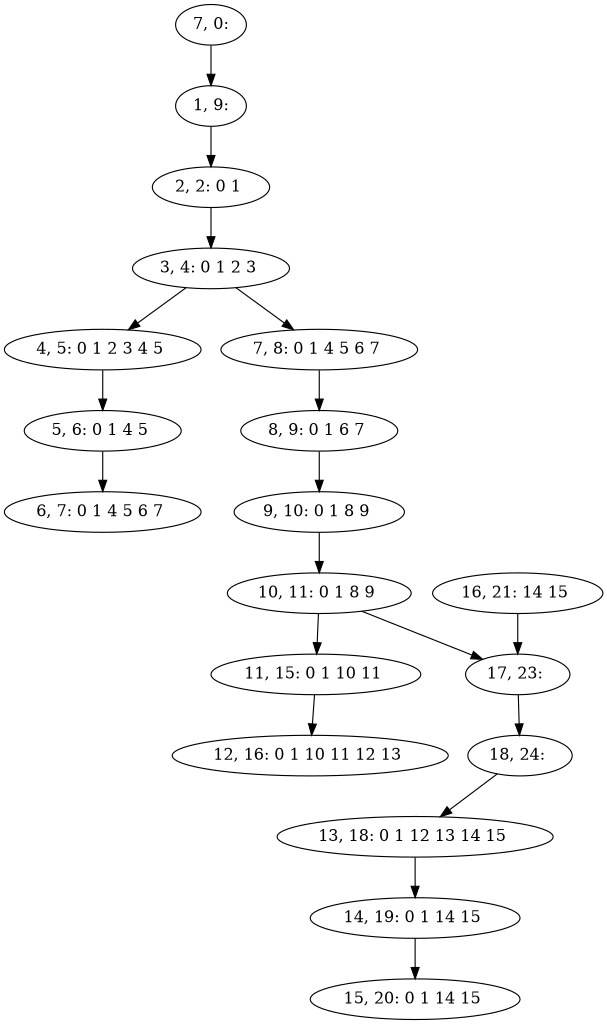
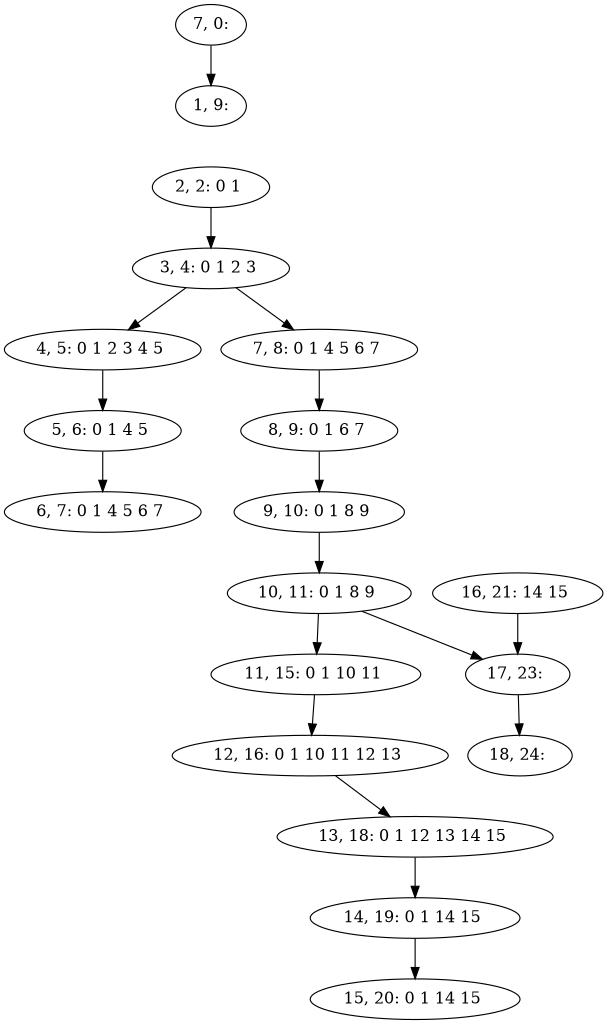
edge "1, 9:" -> "2, 2: 0 1": removed
edge "18, 24:" -> "13, 18: 0 1 12 13 14 15": now "12, 16: 0 1 10 11 12 13" -> "13, 18: 0 1 12 13 14 15"
